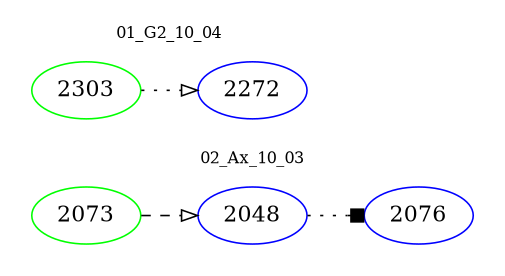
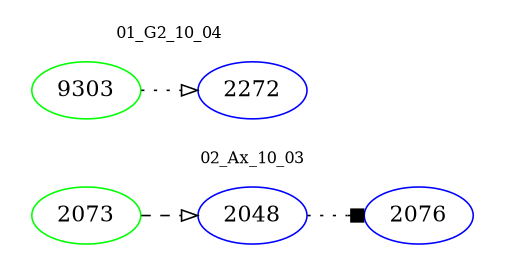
node "2303": label "2303" -> "9303"
